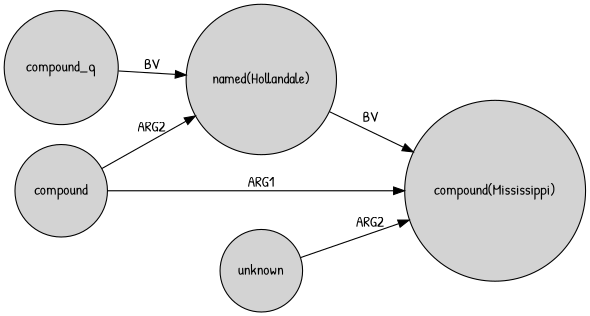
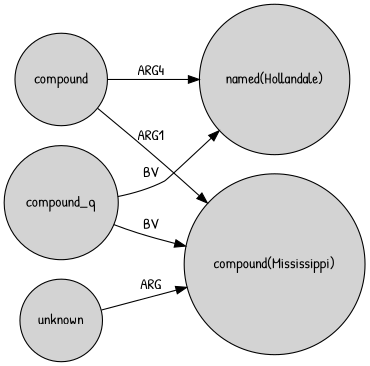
edge "compound" -> "named(Hollandale)": label "ARG2" -> "ARG4"
edge "named(Hollandale)" -> "compound(Mississippi)": now "compound_q" -> "compound(Mississippi)"
edge "unknown" -> "compound(Mississippi)": label "ARG2" -> "ARG"
